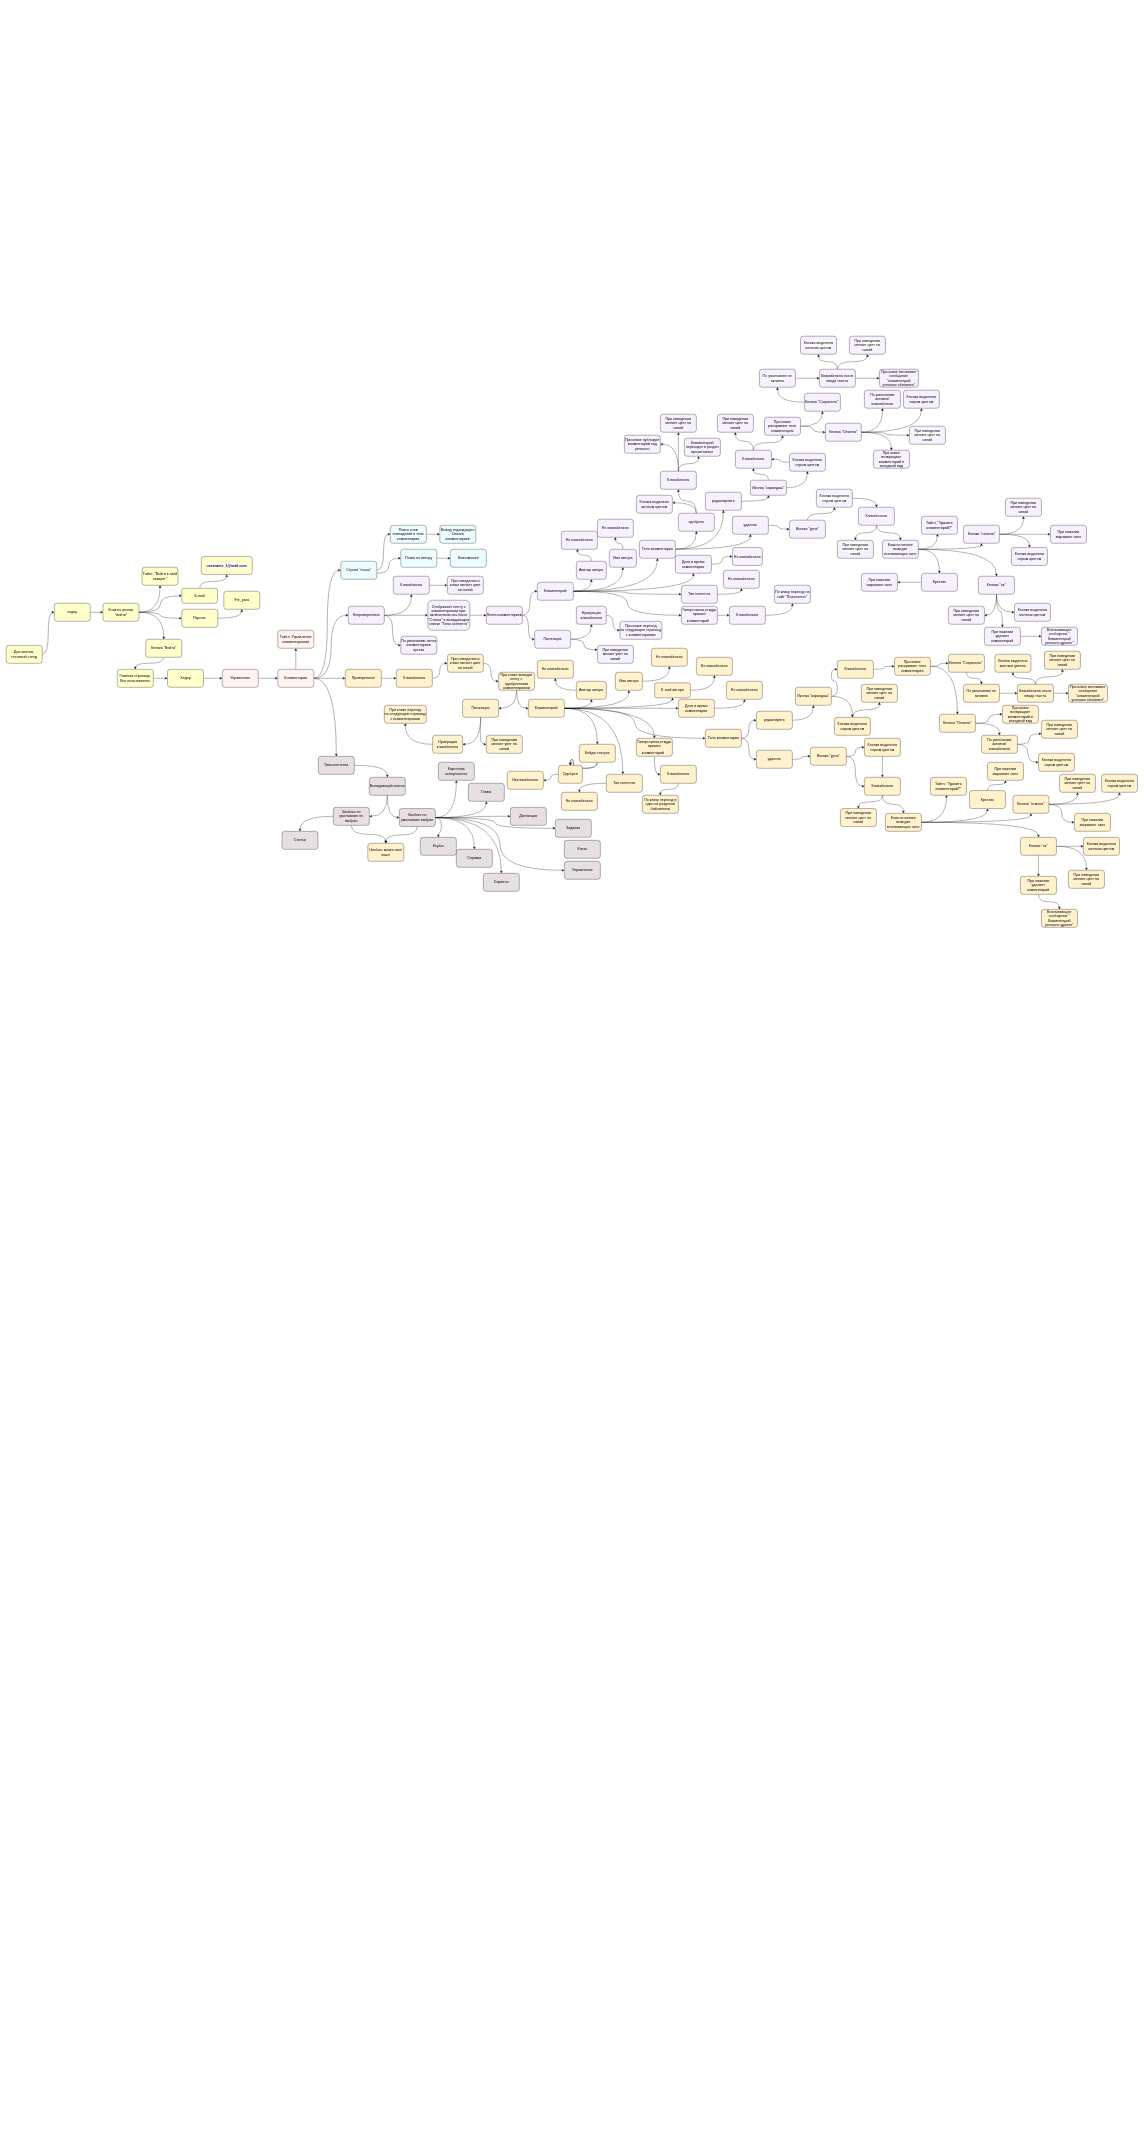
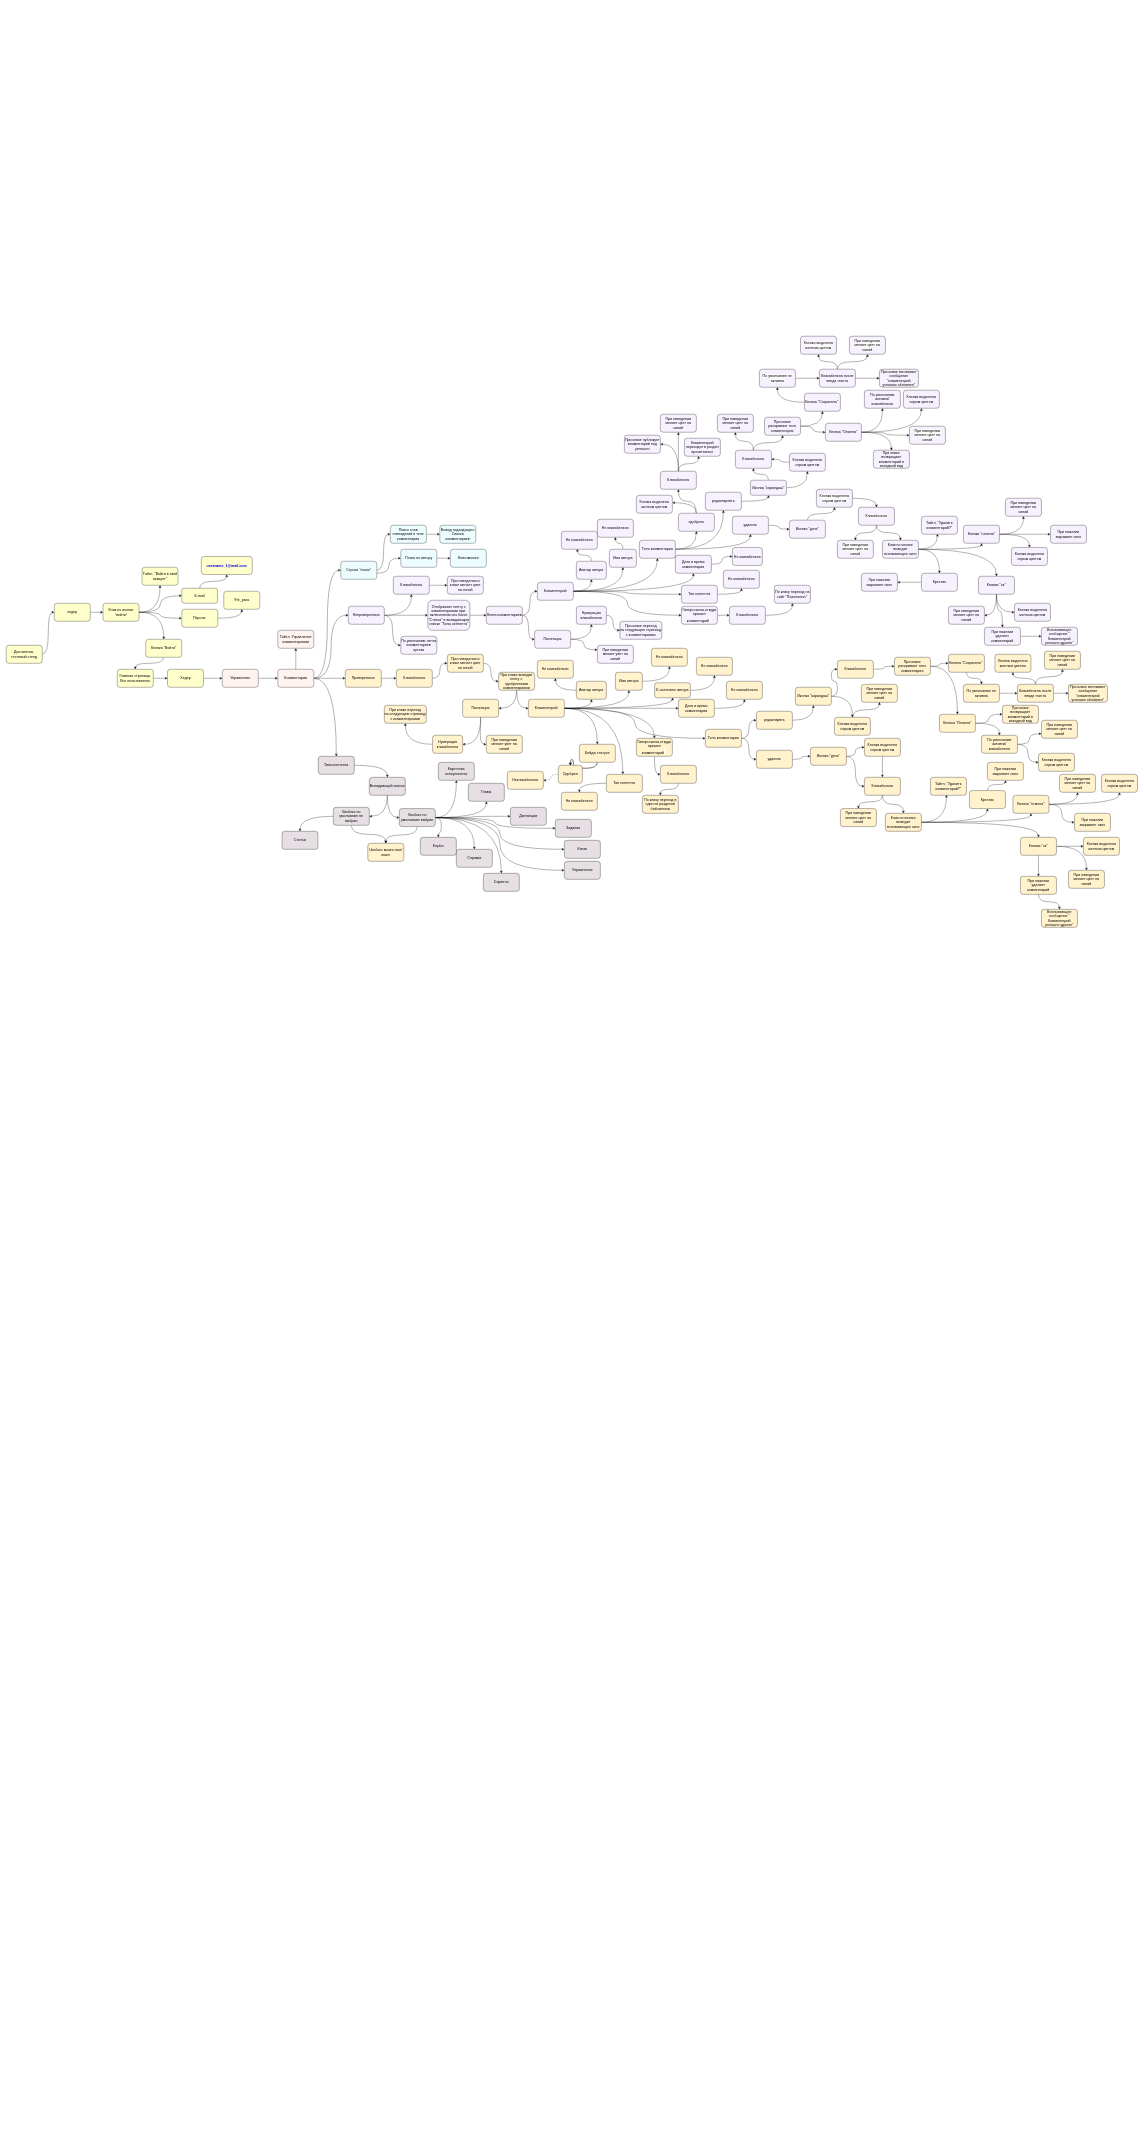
node "E-mail автора": label "E-mail автора" -> "E-username автора"
edge "Одобрен" -> "Некликабельна": style solid -> dashed
edge "Чекбокс по умолчанию выбран" -> "Книга": added
